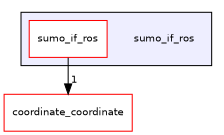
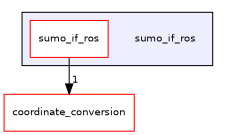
node "coordinate_coordinate": label "coordinate_coordinate" -> "coordinate_conversion"
